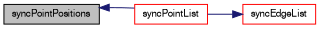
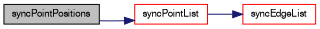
edge "syncPointList" -> "syncPointPositions": reversed
